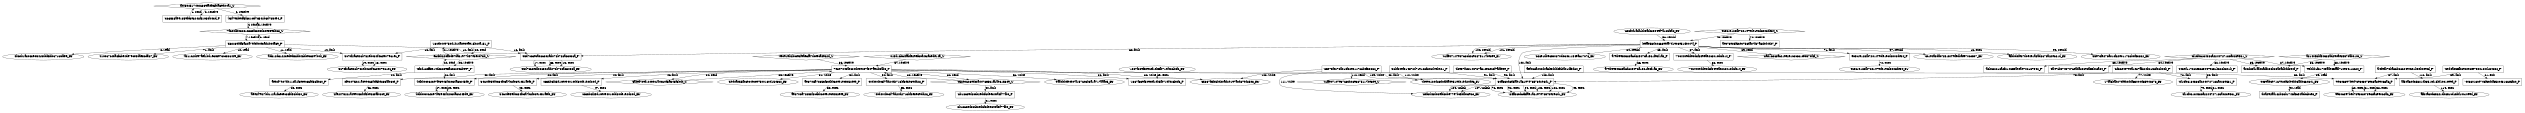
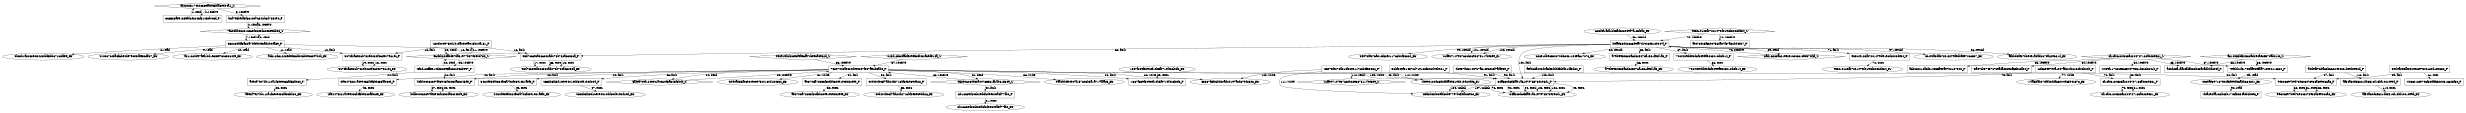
edge "'532239fdf3a82a79f0f04e3ad2b0da39_P'" -> "'41006764da6f6be4de79c05dae56da87_F3'": label "71: fork" -> "9: read"
edge "'befae58d02668e9fa7d1908e51cb047f_P'" -> "'afbbd0fe37d0e4e1a8ad8673a22e681d_F3'": label "13: exec" -> "98: setuid"
edge "'8ad16368ac21ee2e1c3c631ce0570f8f_S'" -> "'befae58d02668e9fa7d1908e51cb047f_P'": added, label "70: receive"
